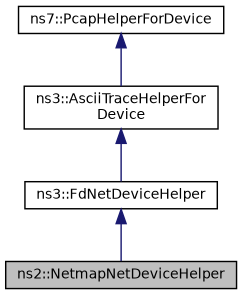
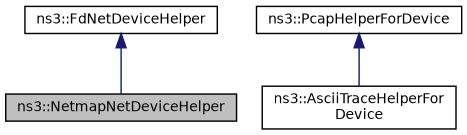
node "ns7::PcapHelperForDevice": label "ns7::PcapHelperForDevice" -> "ns3::PcapHelperForDevice"
edge "ns3::FdNetDeviceHelper" -> "ns3::AsciiTraceHelperFor Device": removed
node "ns2::NetmapNetDeviceHelper": label "ns2::NetmapNetDeviceHelper" -> "ns3::NetmapNetDeviceHelper"
